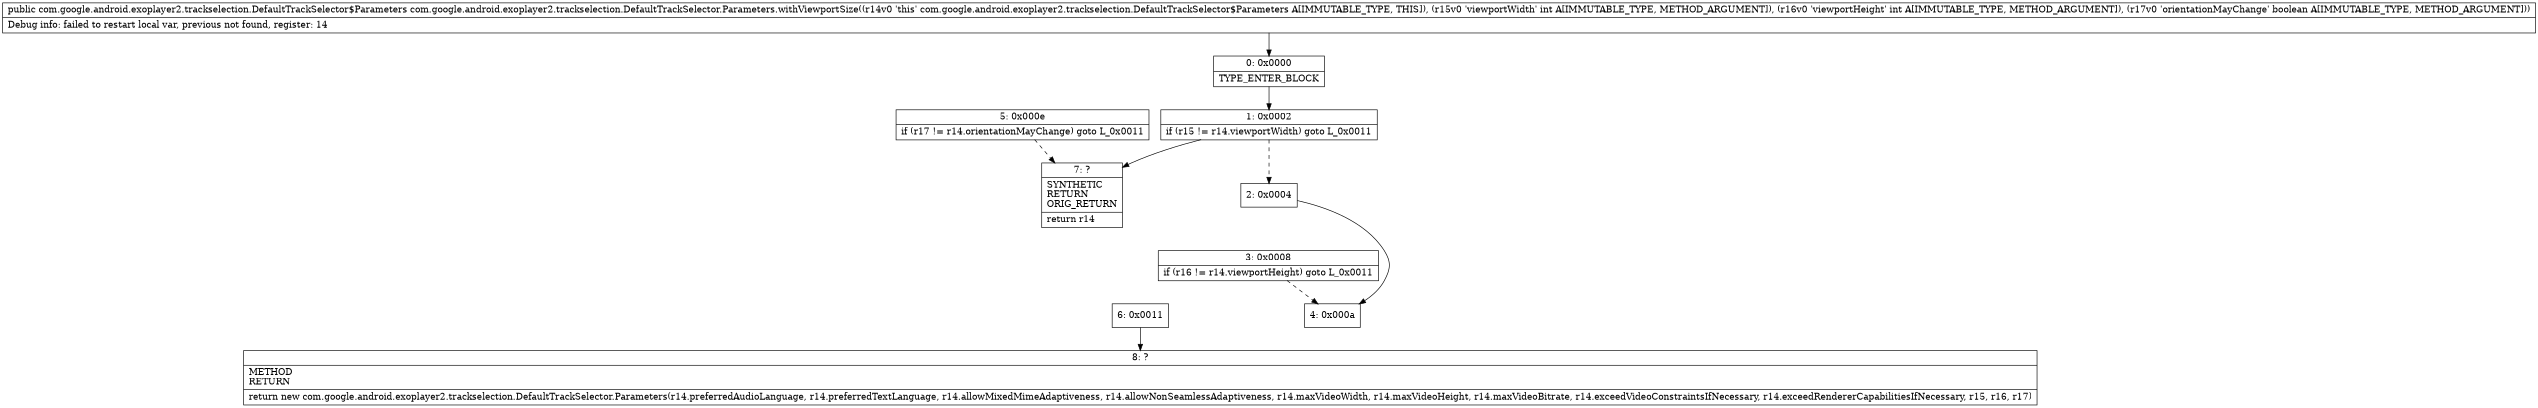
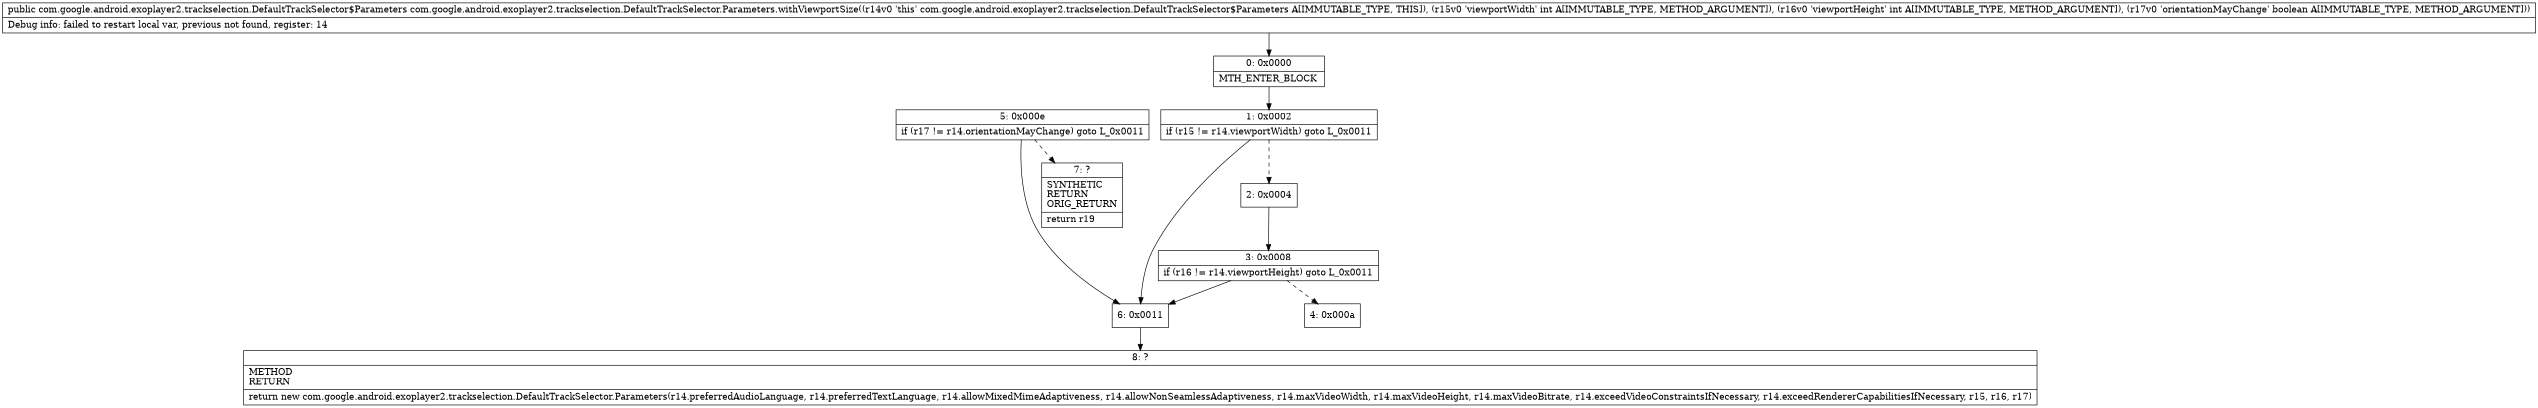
node "0: 0x0000": text "TYPE_ENTER_BLOCK" -> "MTH_ENTER_BLOCK"
edge "1: 0x0002" -> "7: ?": now "1: 0x0002" -> "6: 0x0011"
node "7: ?": text "return r14" -> "return r19"
edge "5: 0x000e" -> "6: 0x0011": added
edge "2: 0x0004" -> "4: 0x000a": now "2: 0x0004" -> "3: 0x0008"
edge "3: 0x0008" -> "6: 0x0011": added
